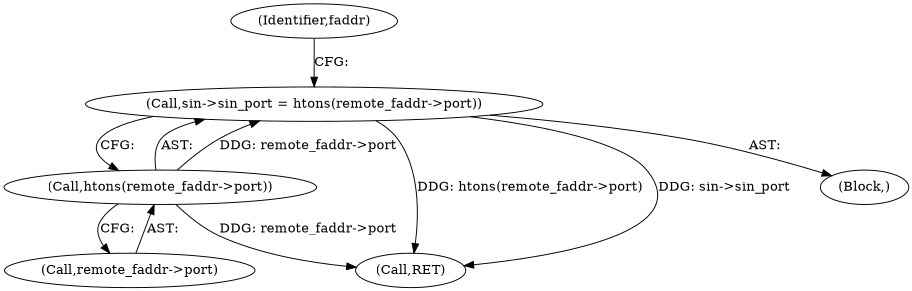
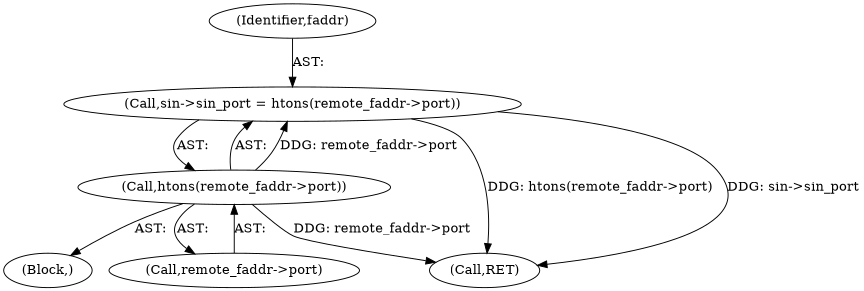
edge "(Identifier,faddr)" -> "(Call,sin->sin_port = htons(remote_faddr->port))": label "CFG: " -> "AST: "
edge "(Call,sin->sin_port = htons(remote_faddr->port))" -> "(Block,)": now "(Call,htons(remote_faddr->port))" -> "(Block,)"
edge "(Call,sin->sin_port = htons(remote_faddr->port))" -> "(Call,htons(remote_faddr->port))": label "CFG: " -> "AST: "
edge "(Call,htons(remote_faddr->port))" -> "(Call,remote_faddr->port)": label "CFG: " -> "AST: "
